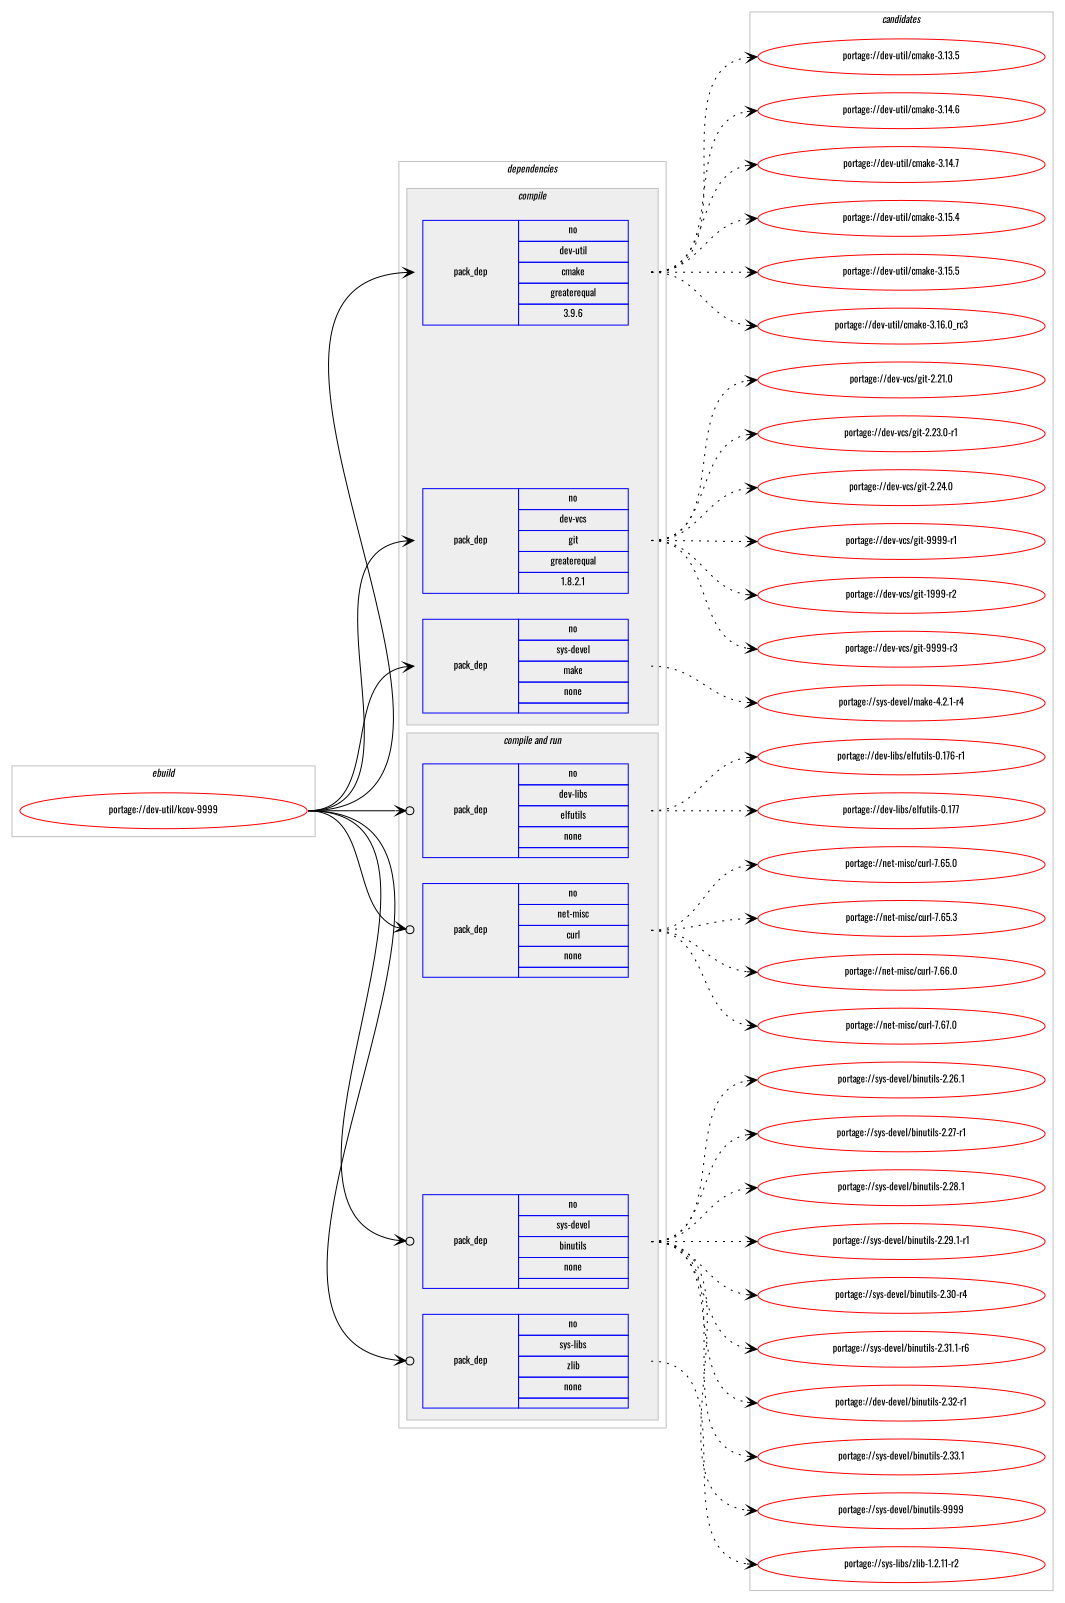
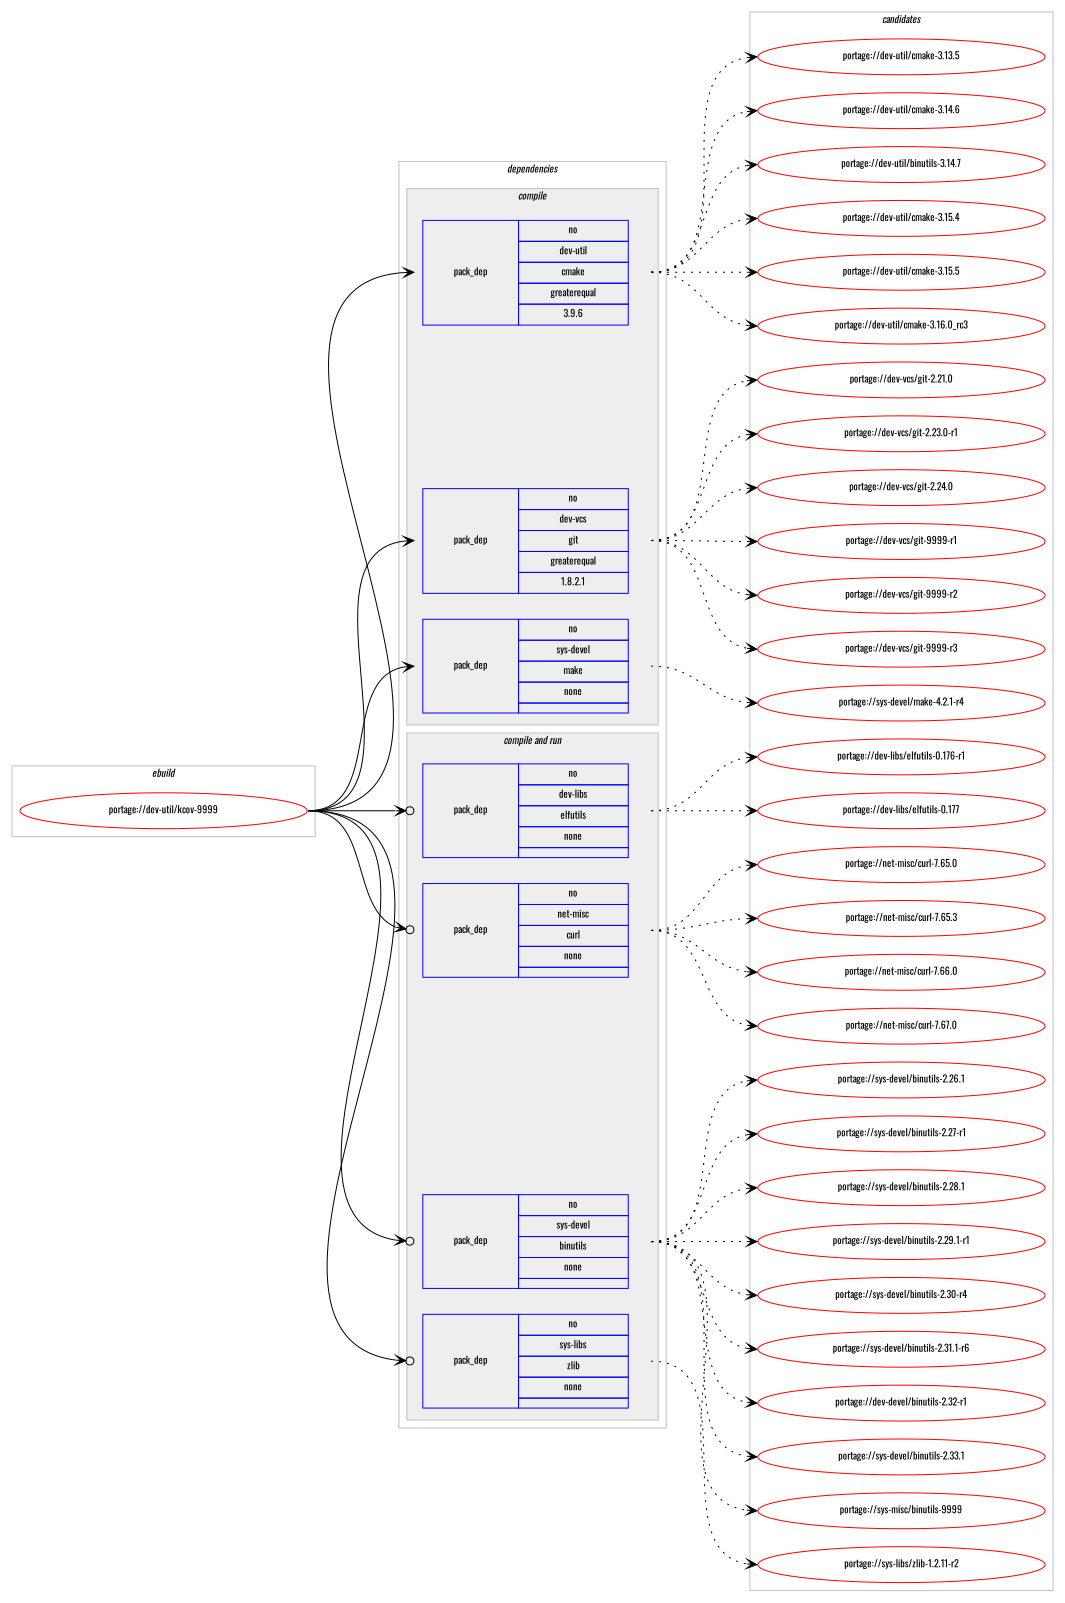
node "portage://dev-util/cmake-3.14.7": label "portage://dev-util/cmake-3.14.7" -> "portage://dev-util/binutils-3.14.7"
node "portage://dev-vcs/git-1999-r2": label "portage://dev-vcs/git-1999-r2" -> "portage://dev-vcs/git-9999-r2"
node "portage://sys-devel/binutils-9999": label "portage://sys-devel/binutils-9999" -> "portage://sys-misc/binutils-9999"
